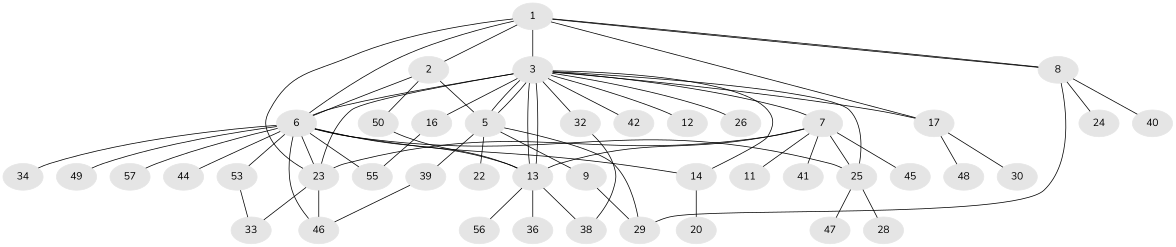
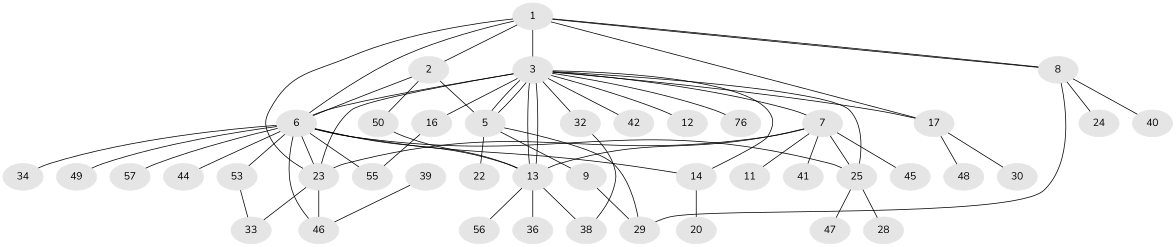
node "26": label "26" -> "76"
edge "5" -- "39": removed
